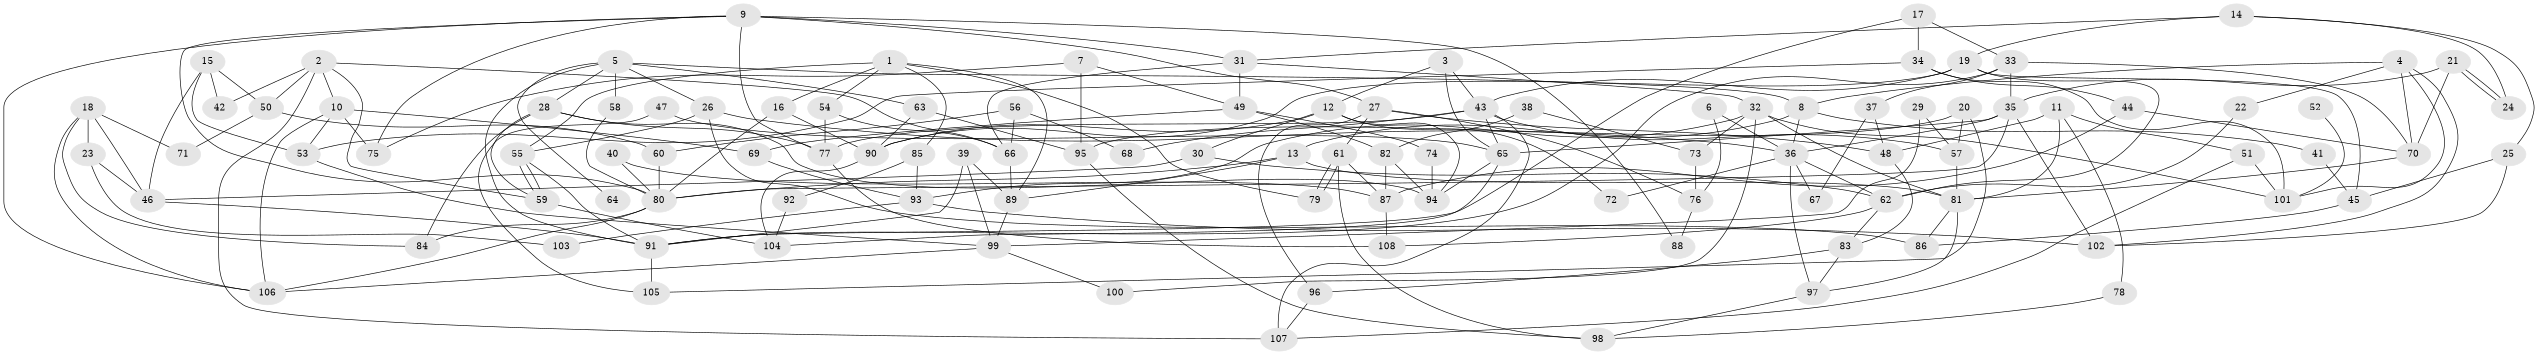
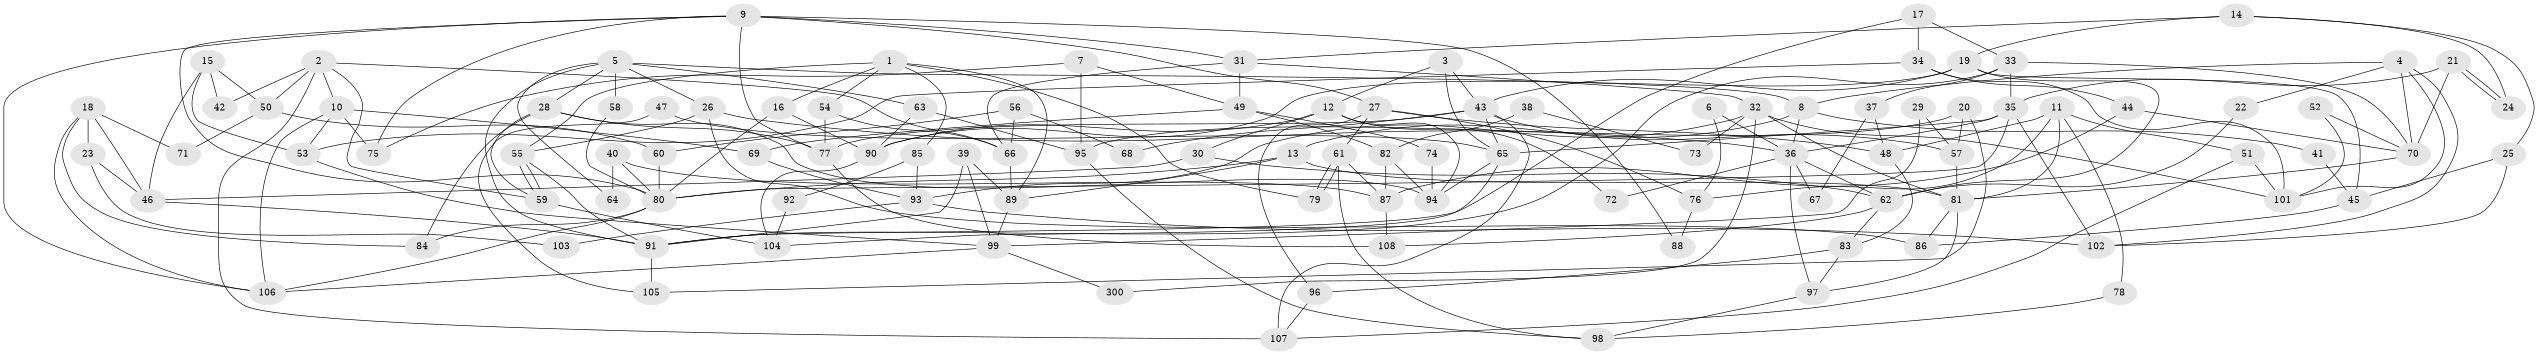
edge "52" -- "70": added
edge "73" -- "76": now "11" -- "76"
edge "40" -- "64": added
node "100": label "100" -> "300"
